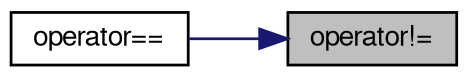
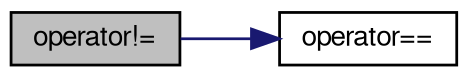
edge "operator==" -> "operator!=": reversed
